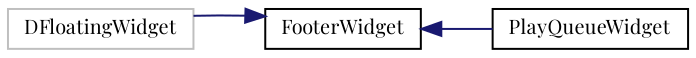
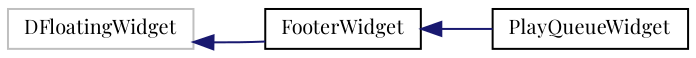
edge "DFloatingWidget" -> "FooterWidget": reversed
